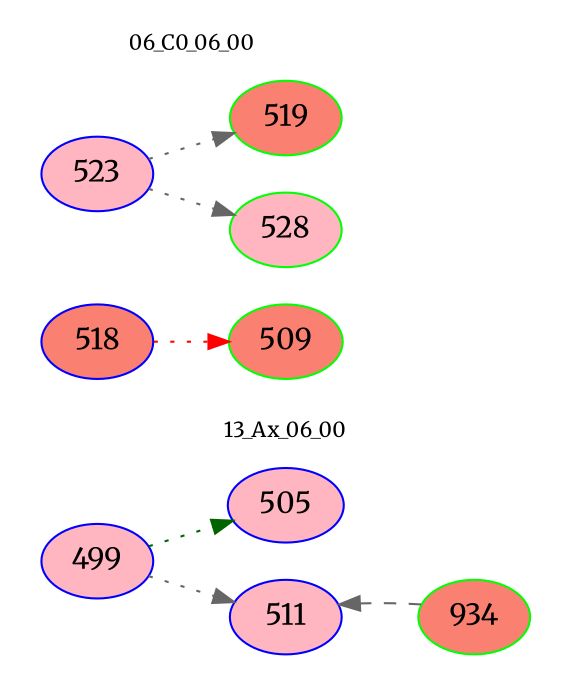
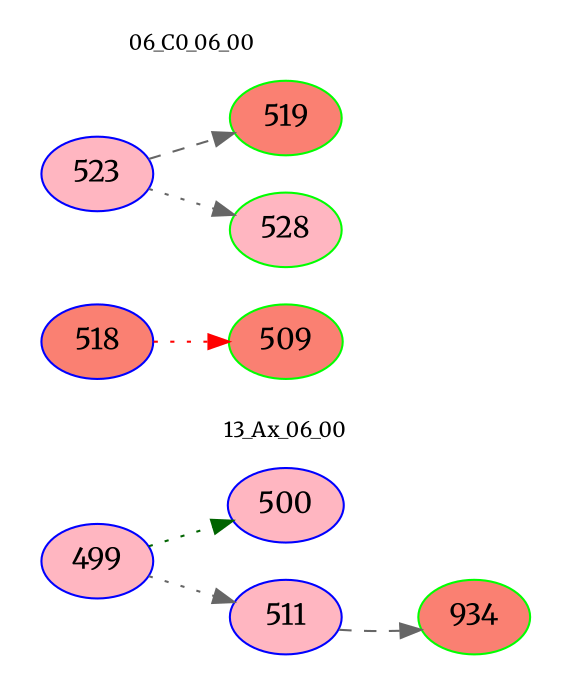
edge "523" -> "519": style dotted -> dashed
node "505": label "505" -> "500"
edge "934" -> "511": reversed
